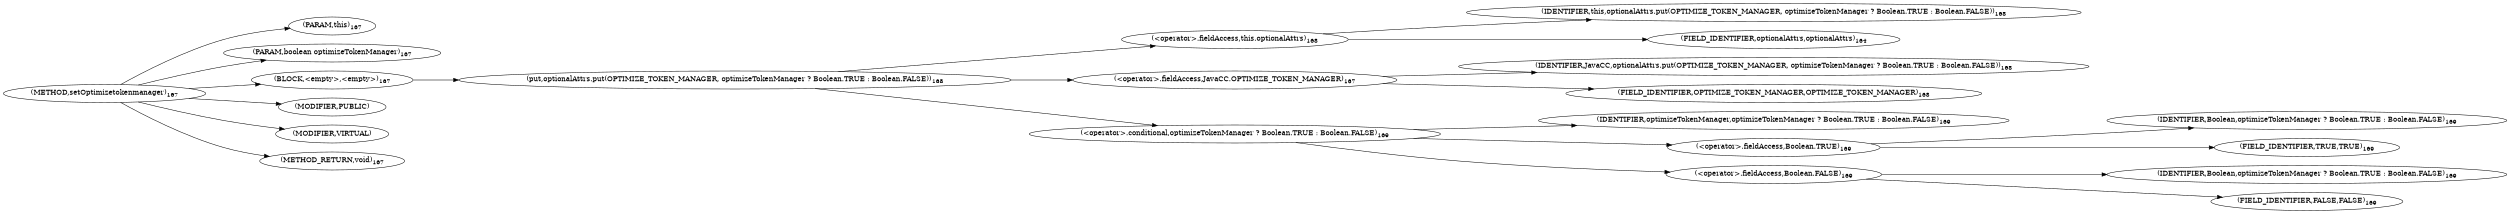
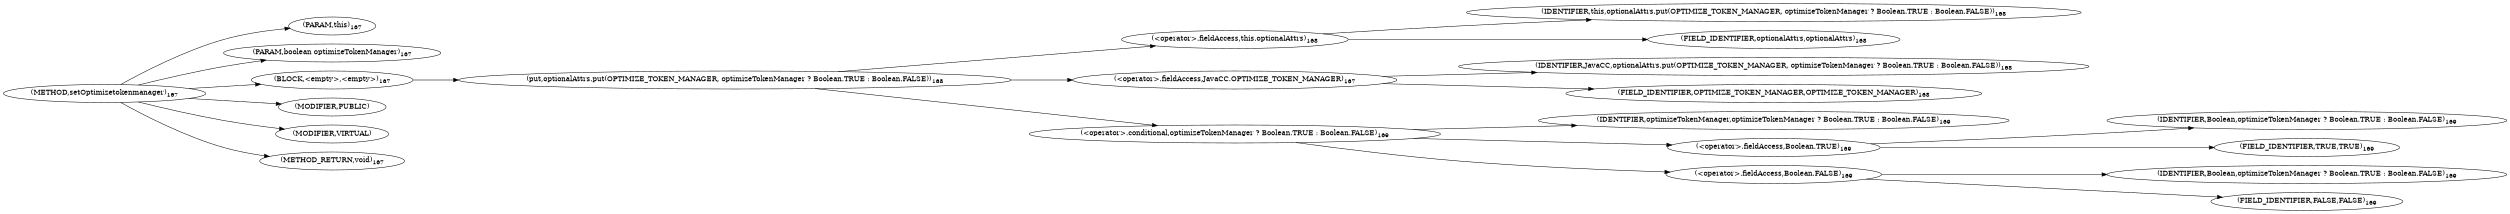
node "(FIELD_IDENTIFIER,optionalAttrs,optionalAttrs)": text "164" -> "168"
